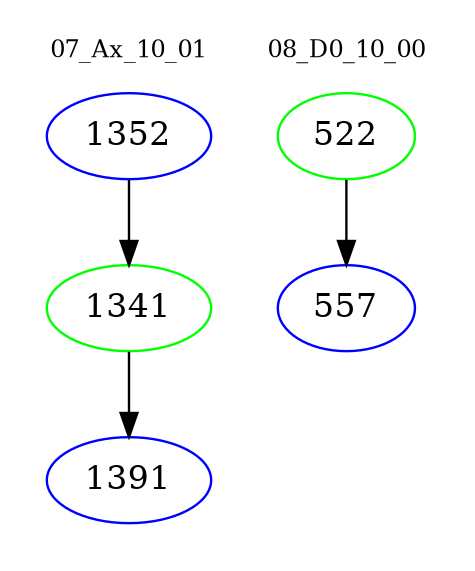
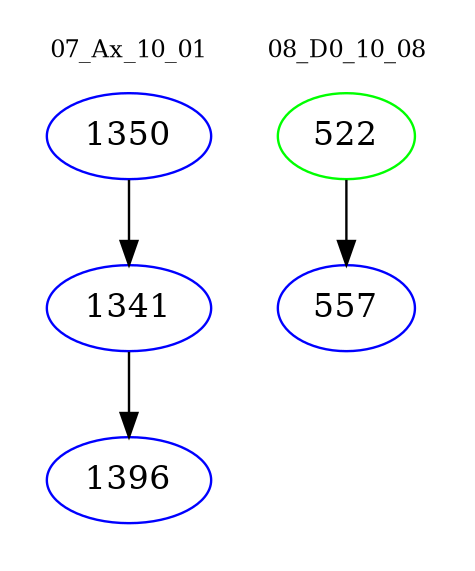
cluster "08_D0_10_00": label "08_D0_10_00" -> "08_D0_10_08"
node "1352": label "1352" -> "1350"
node "1341": color green -> blue
node "1391": label "1391" -> "1396"
